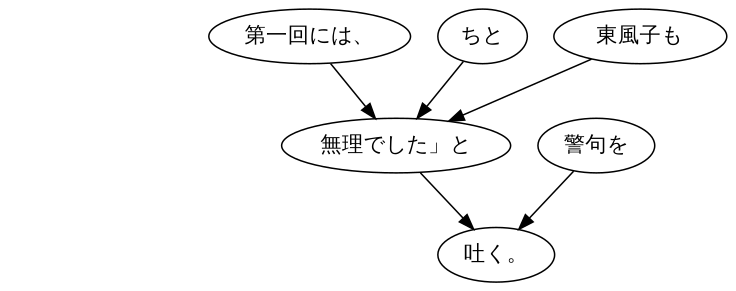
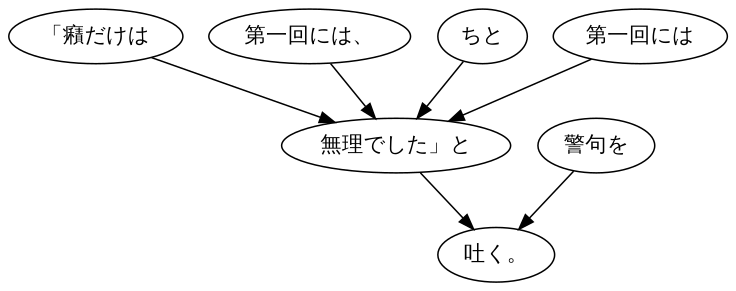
node "「癪だけは": added
node "東風子も": label "東風子も" -> "第一回には"
